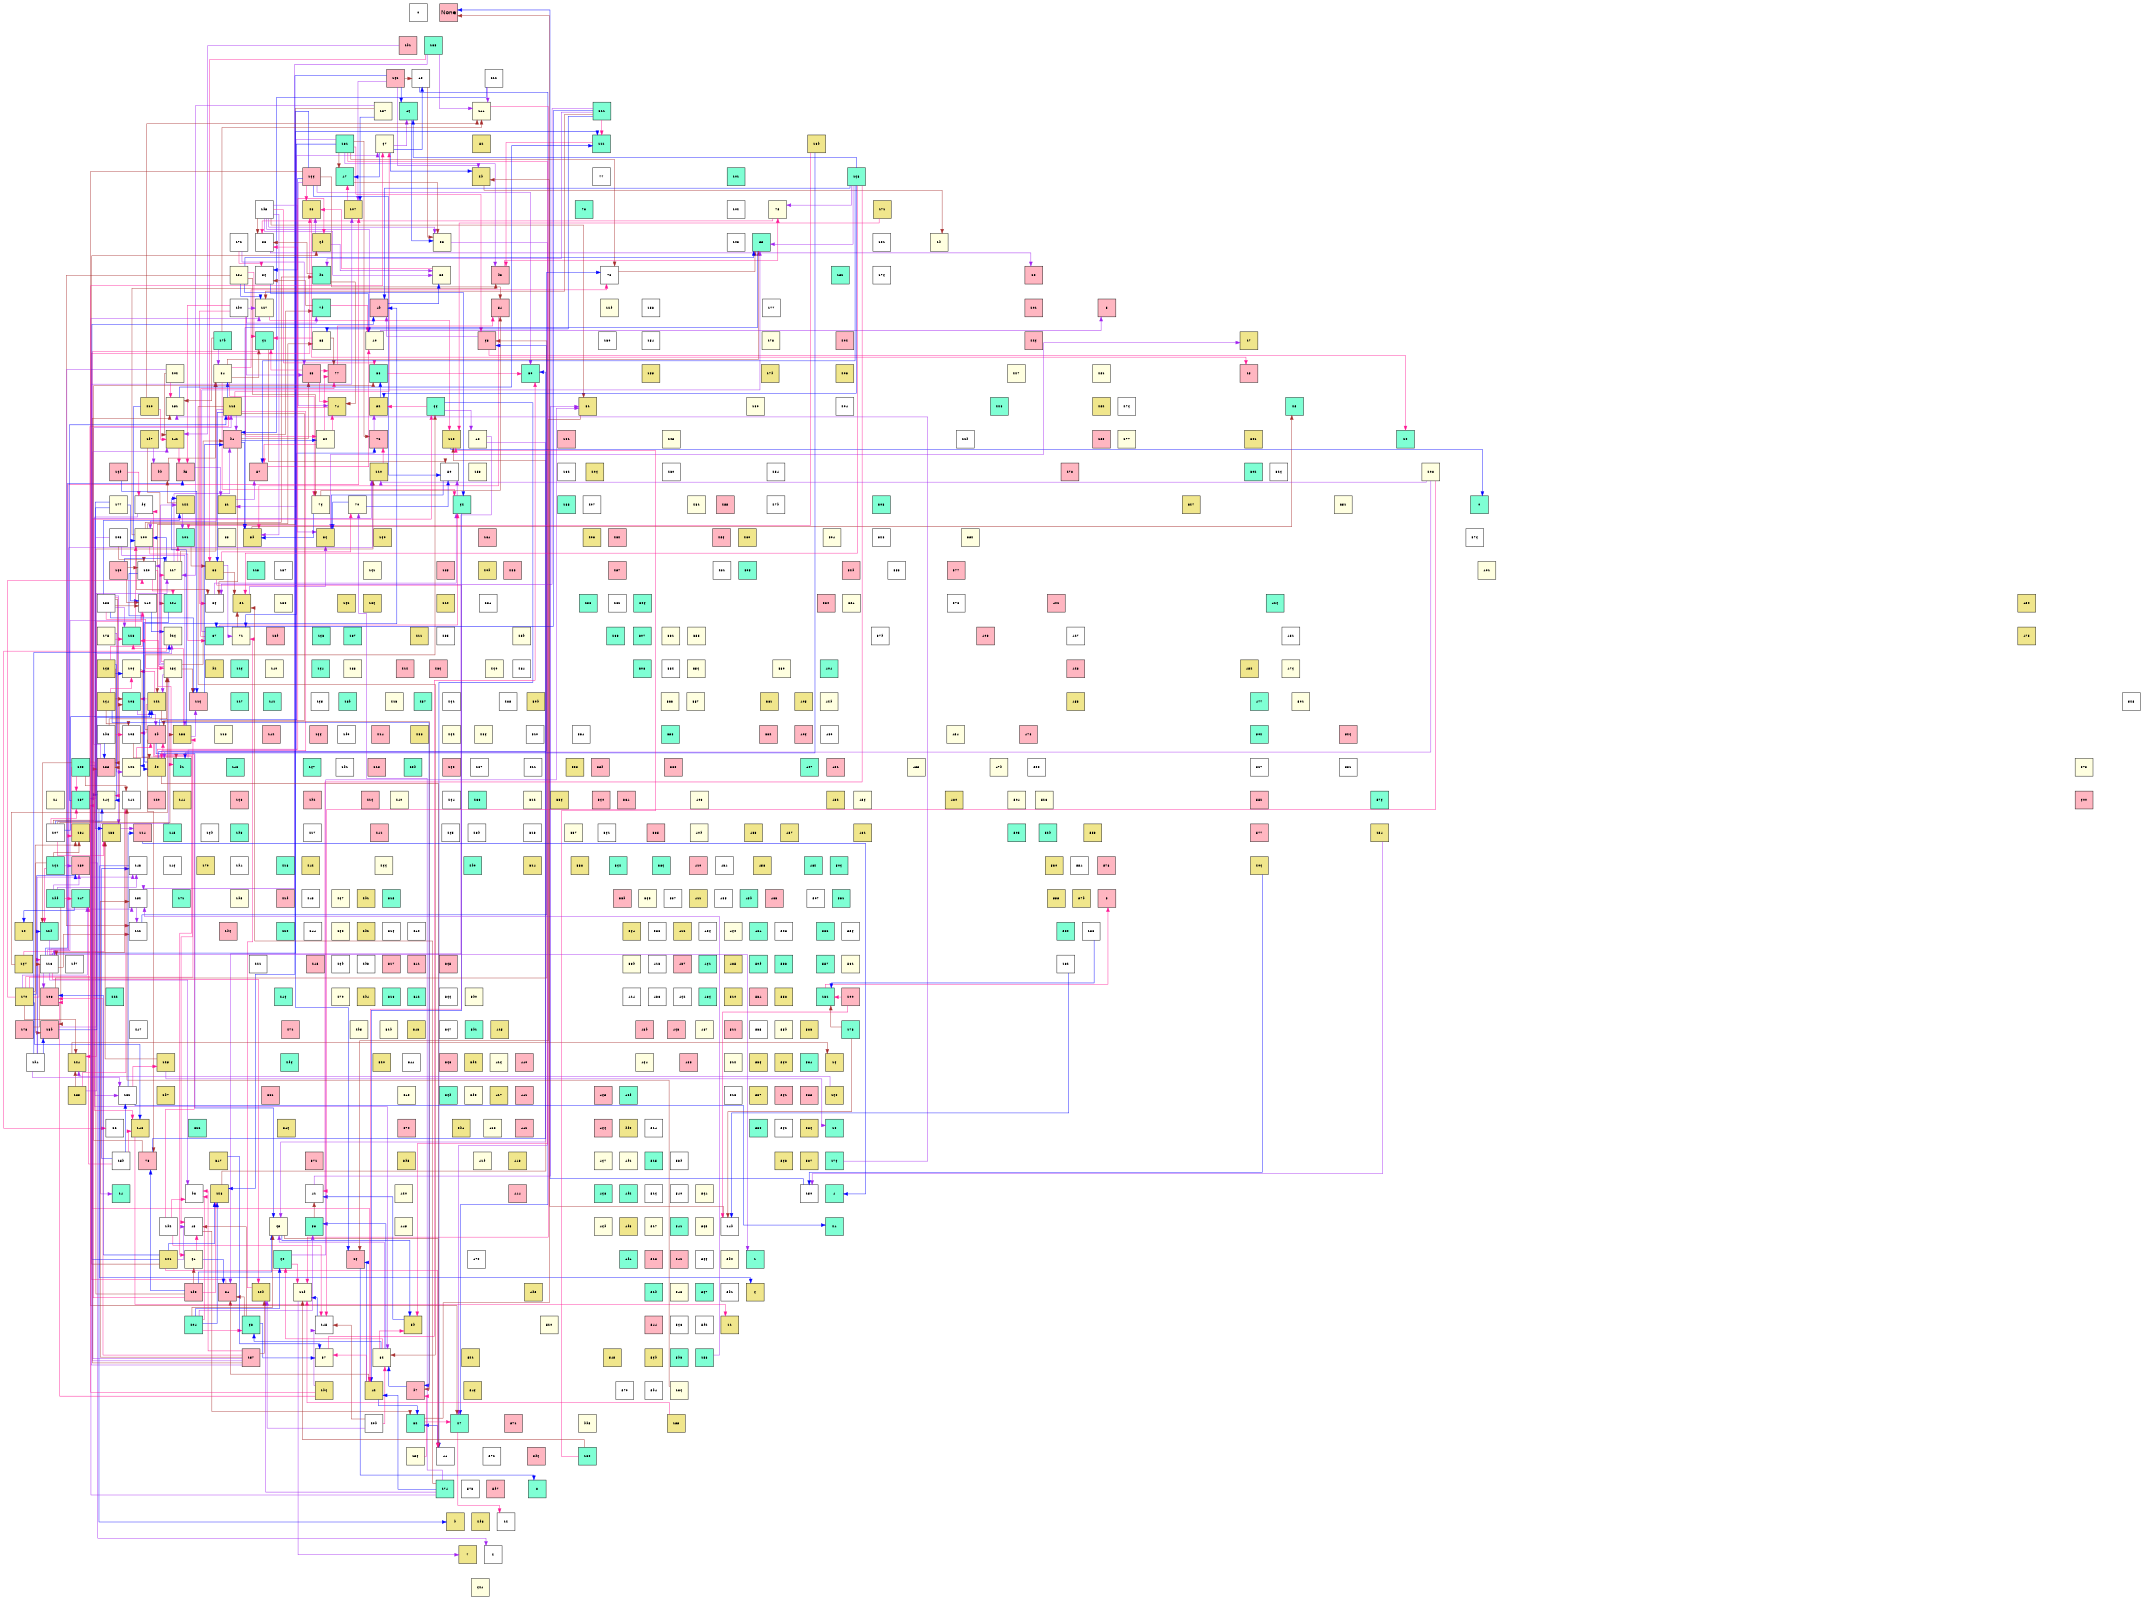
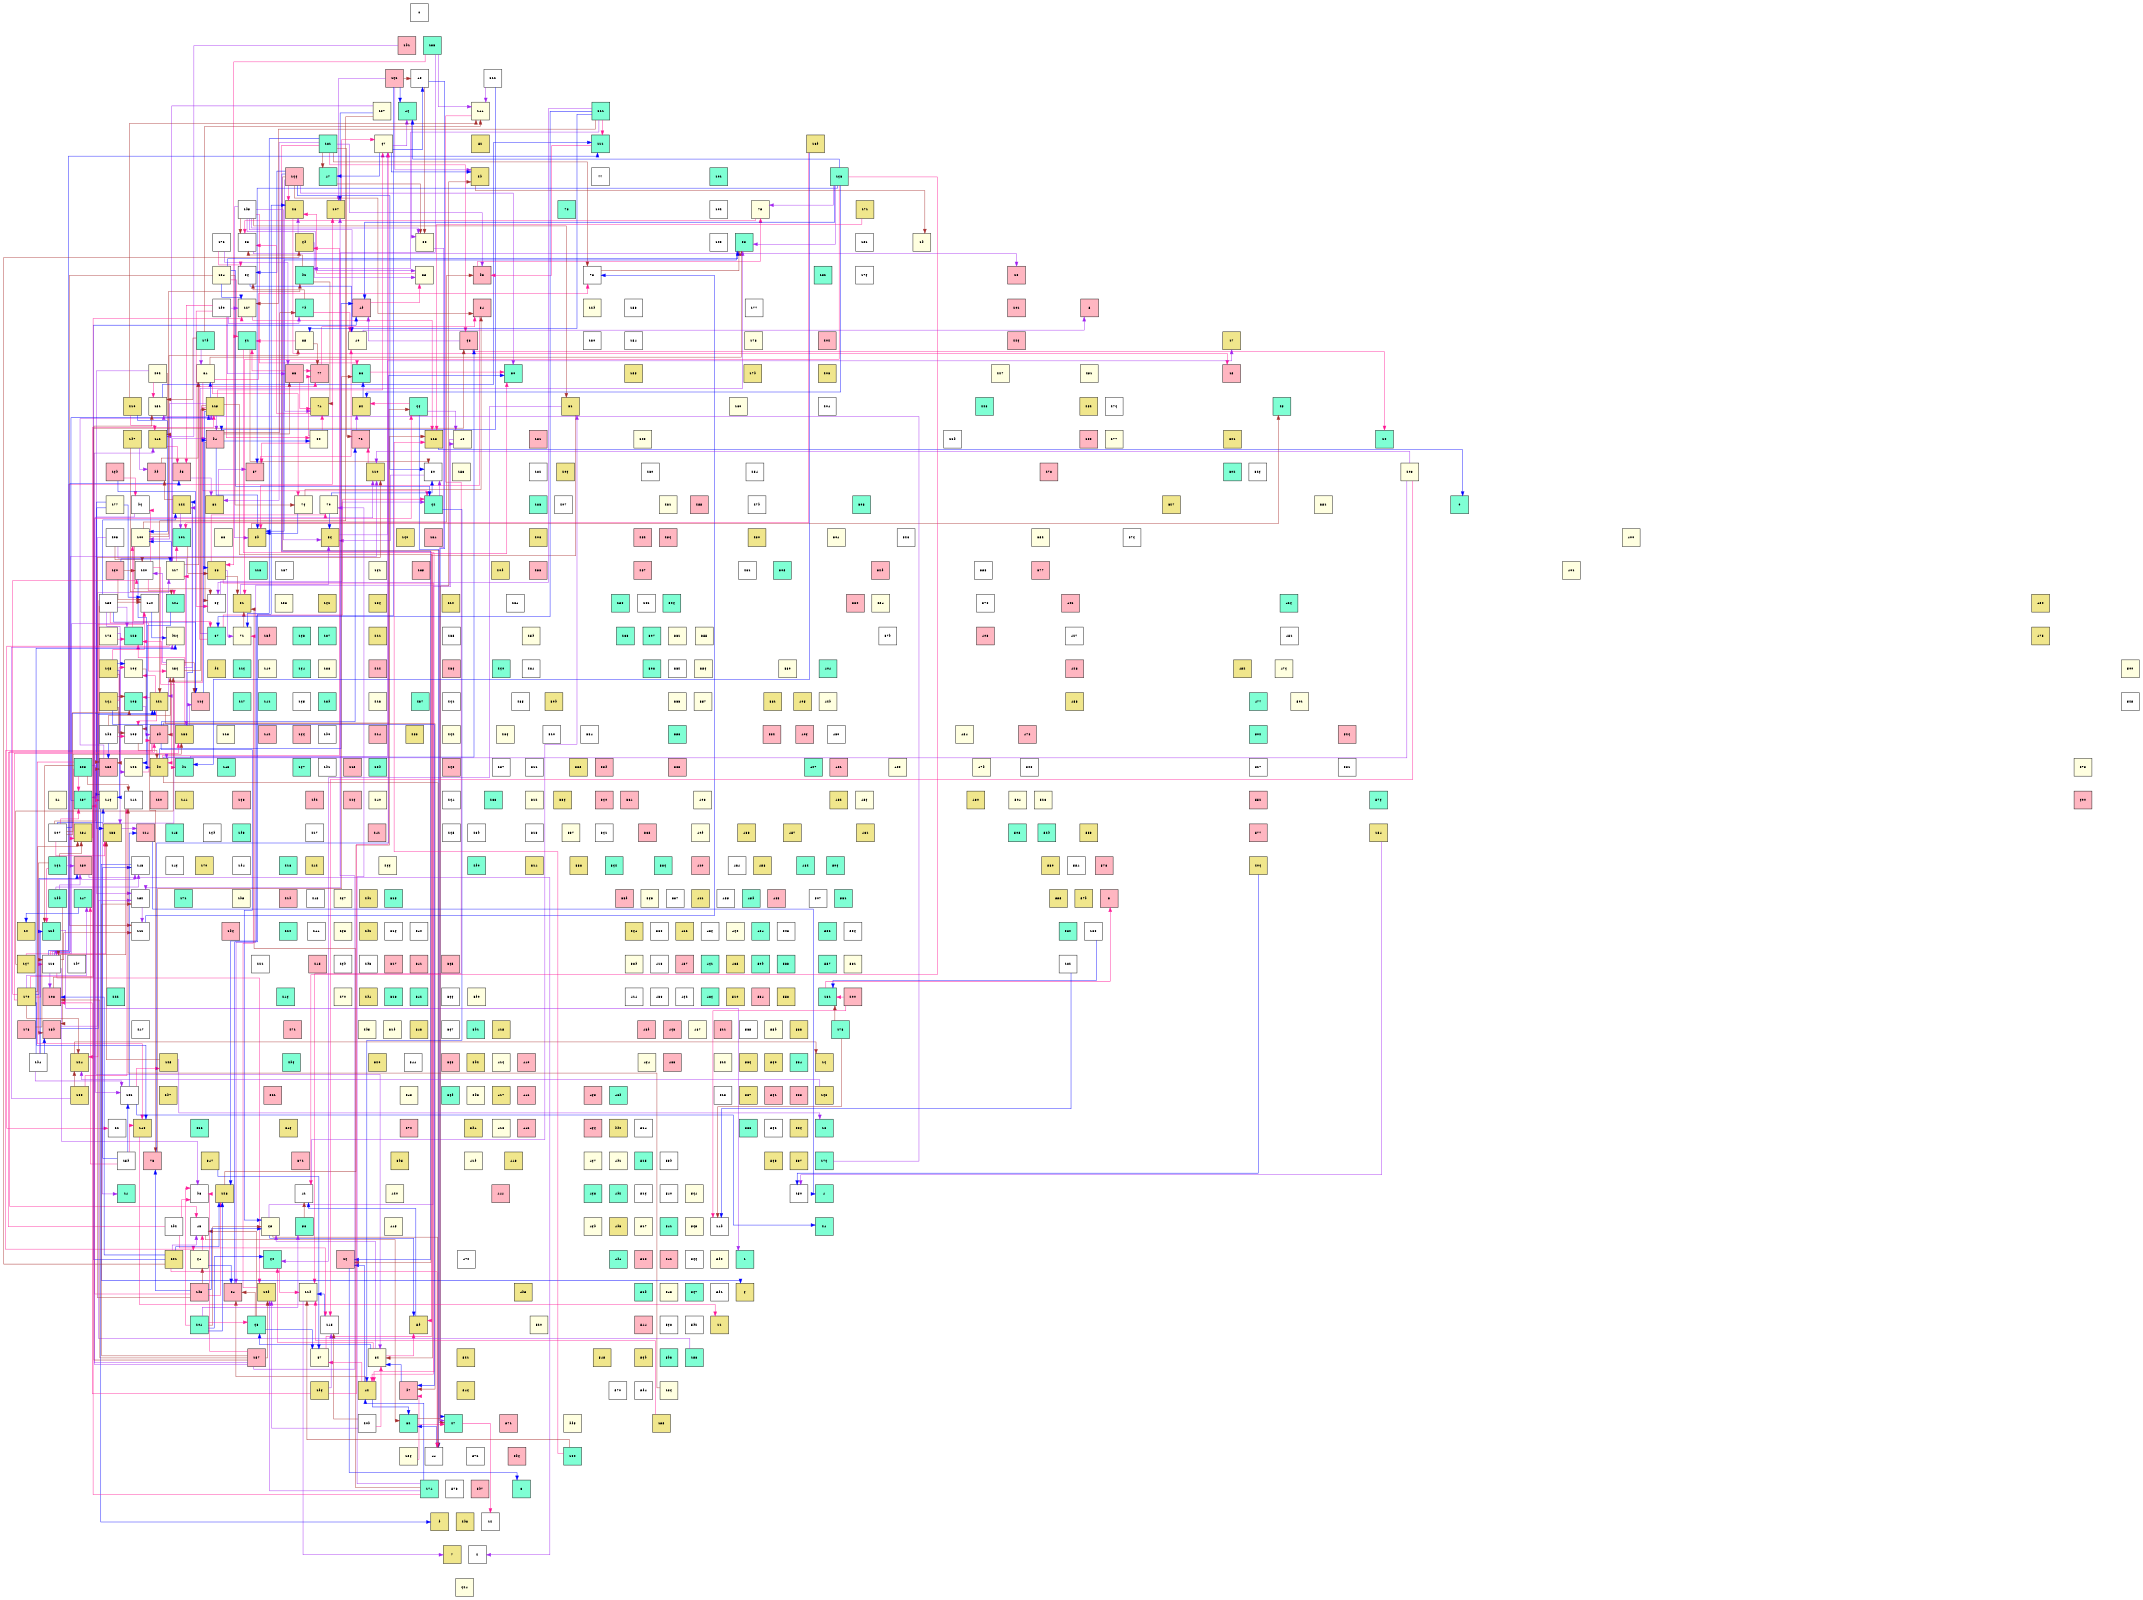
node "None": removed
edge "46" -> "33": color blue -> purple
edge "107" -> "47": now "107" -> "67"
edge "49" -> "35": color blue -> deeppink
edge "84" -> "61": removed
edge "50" -> "36": color blue -> purple
node "400": added
edge "136" -> "94": now "136" -> "115"
node "260": fillcolor lightyellow -> aquamarine
node "500": added
edge "34" -> "28": color deeppink -> blue
edge "106" -> "91": now "106" -> "105"
edge "60" -> "31": reversed
edge "199" -> "147": removed
edge "48" -> "65": reversed
edge "82" -> "58": removed
edge "157" -> "108": color deeppink -> brown
edge "174" -> "127": color purple -> deeppink
